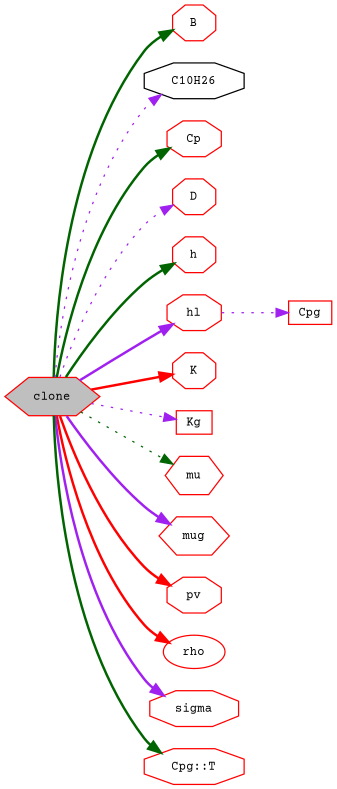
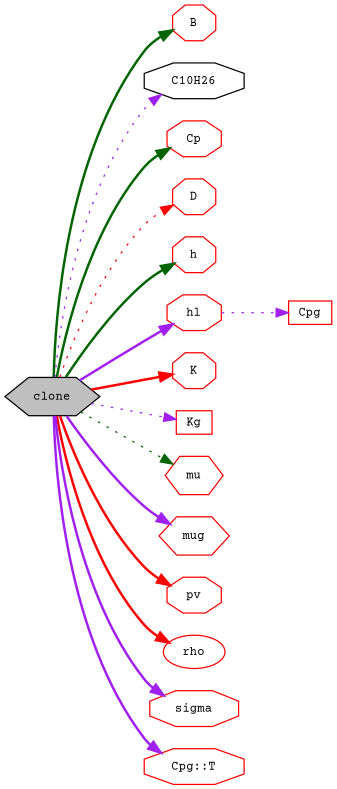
edge "clone" -> "D": color purple -> red
node "clone": color red -> black
edge "clone" -> "Cpg::T": color darkgreen -> purple
